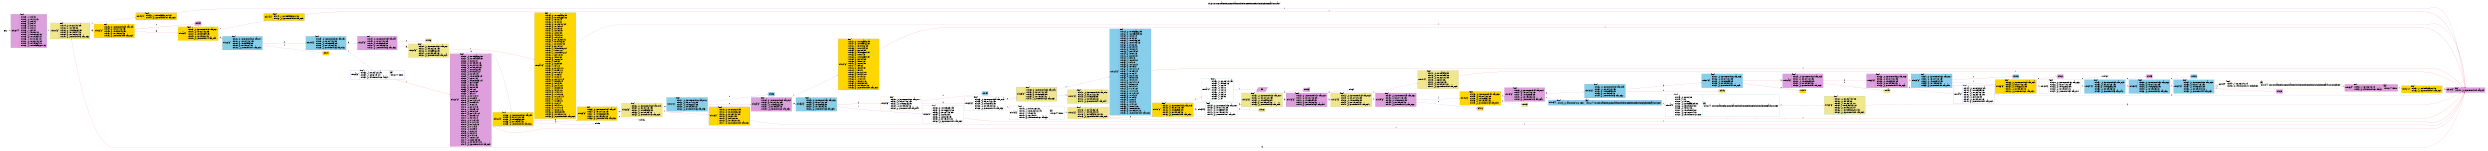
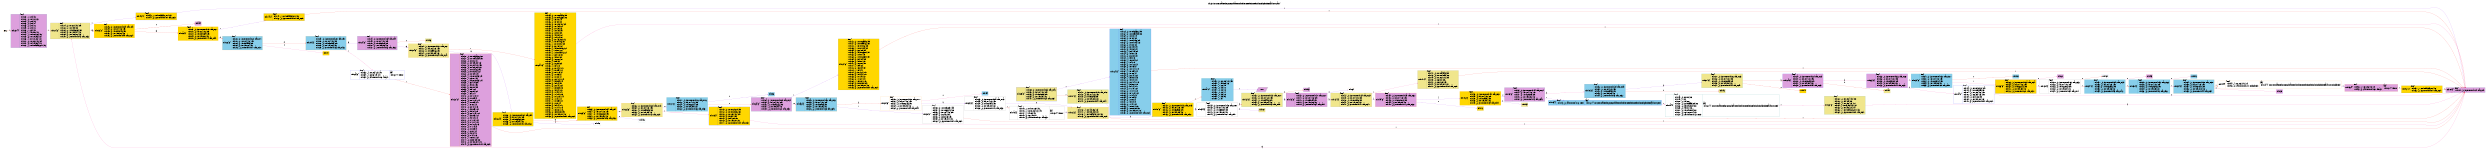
node "0x401501 [25]": fillcolor skyblue -> khaki
node "0x401da7 [21]": fillcolor white -> skyblue
node "Exit": label "Exit" -> "Users"
edge "0x4013d5 [25]" -> "0x4013ee [25]": now "0x4013d5 [25]" -> "0x4017c3 [23]"
